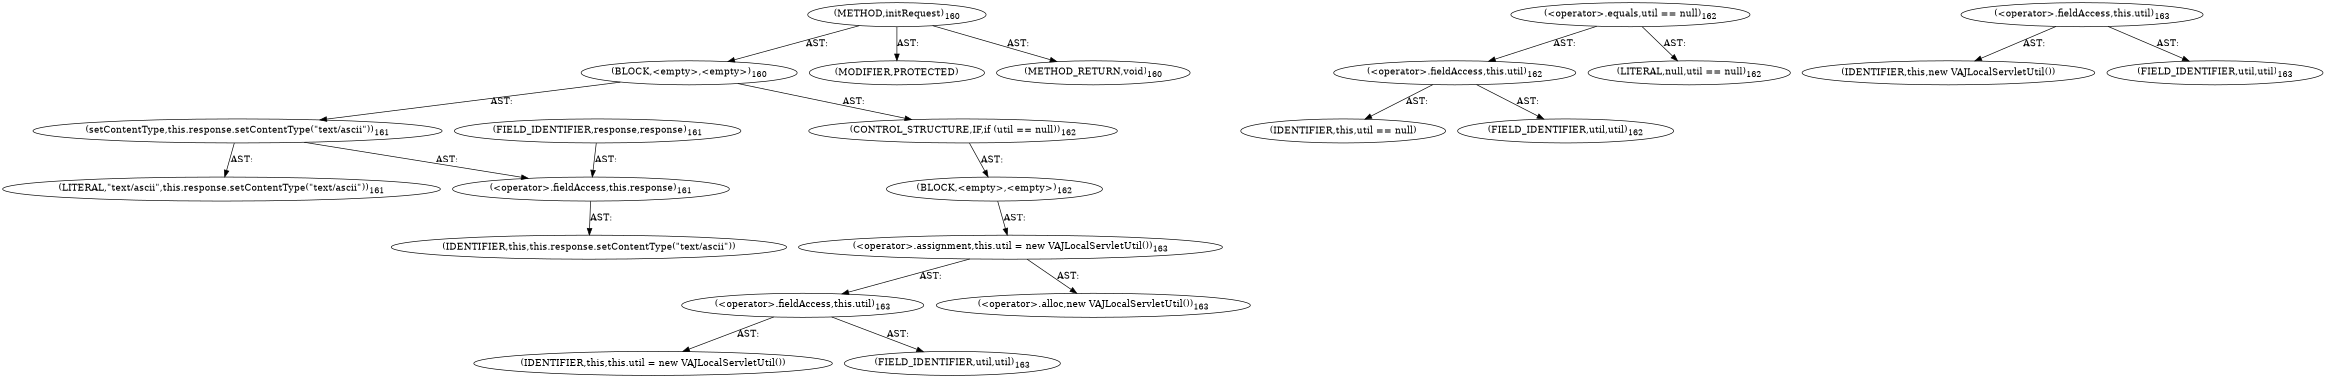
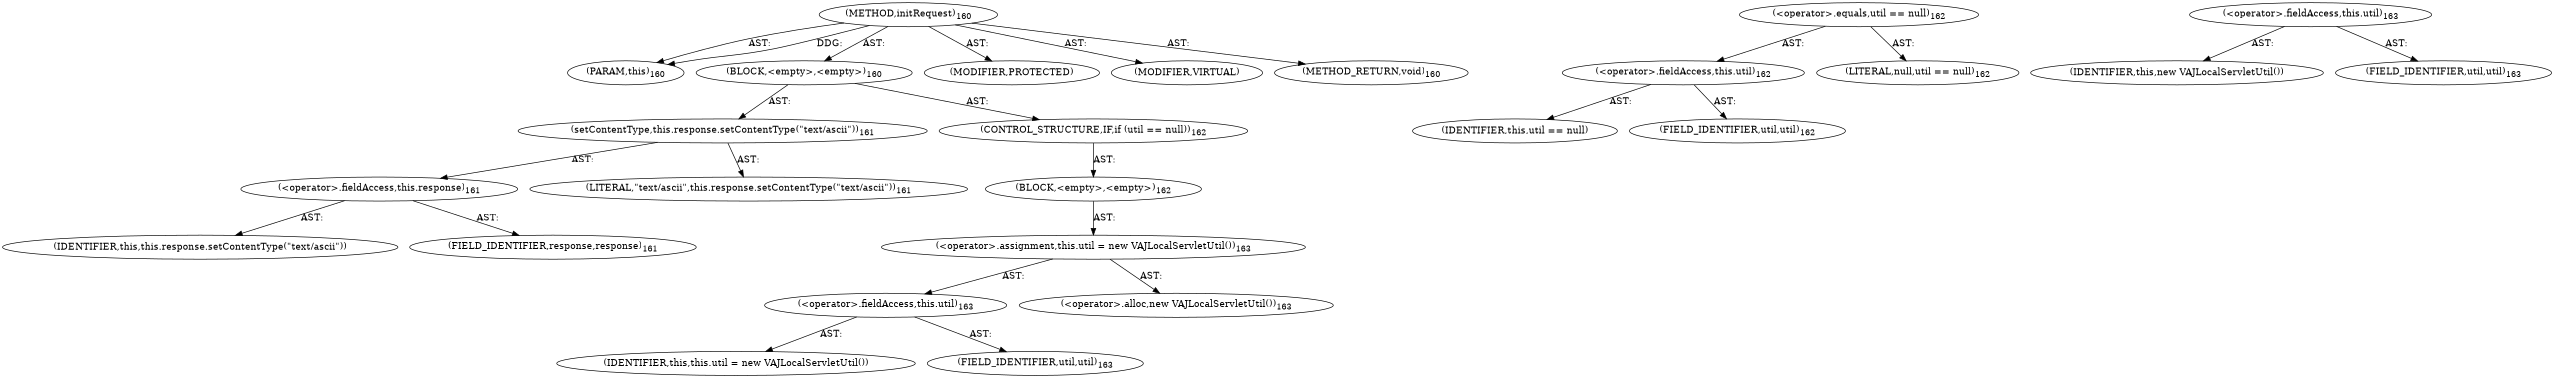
node "(PARAM,this)": added
node "(MODIFIER,VIRTUAL)": added
edge "(FIELD_IDENTIFIER,response,response)" -> "(<operator>.fieldAccess,this.response)": reversed
